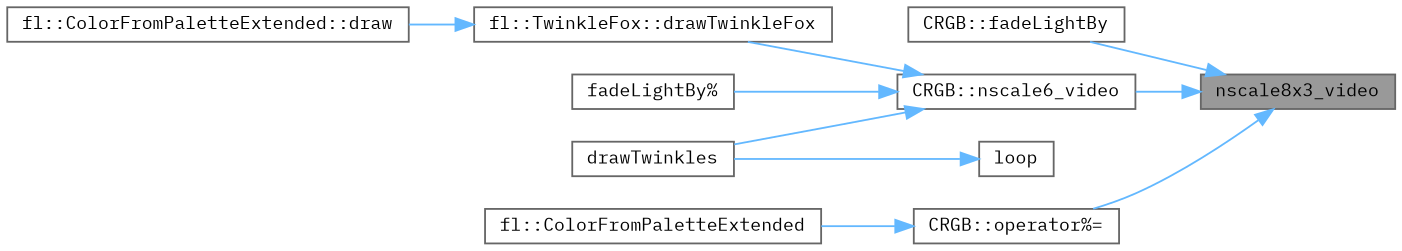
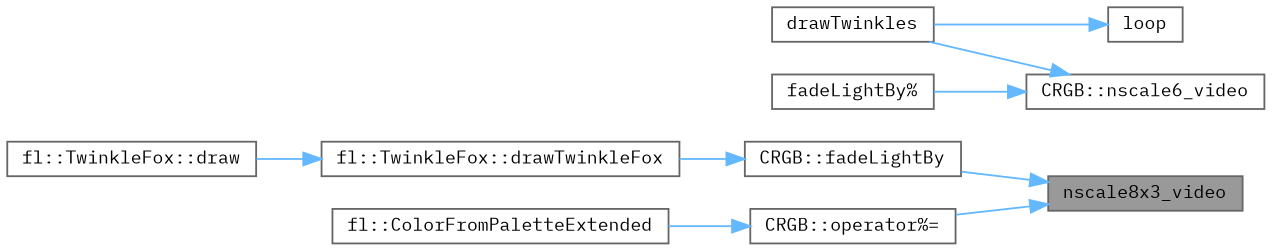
node "fl::ColorFromPaletteExtended::draw": label "fl::ColorFromPaletteExtended::draw" -> "fl::TwinkleFox::draw"
edge "fl::TwinkleFox::drawTwinkleFox" -> "CRGB::nscale6_video": now "fl::TwinkleFox::drawTwinkleFox" -> "CRGB::fadeLightBy"
edge "CRGB::nscale6_video" -> "nscale8x3_video": removed
